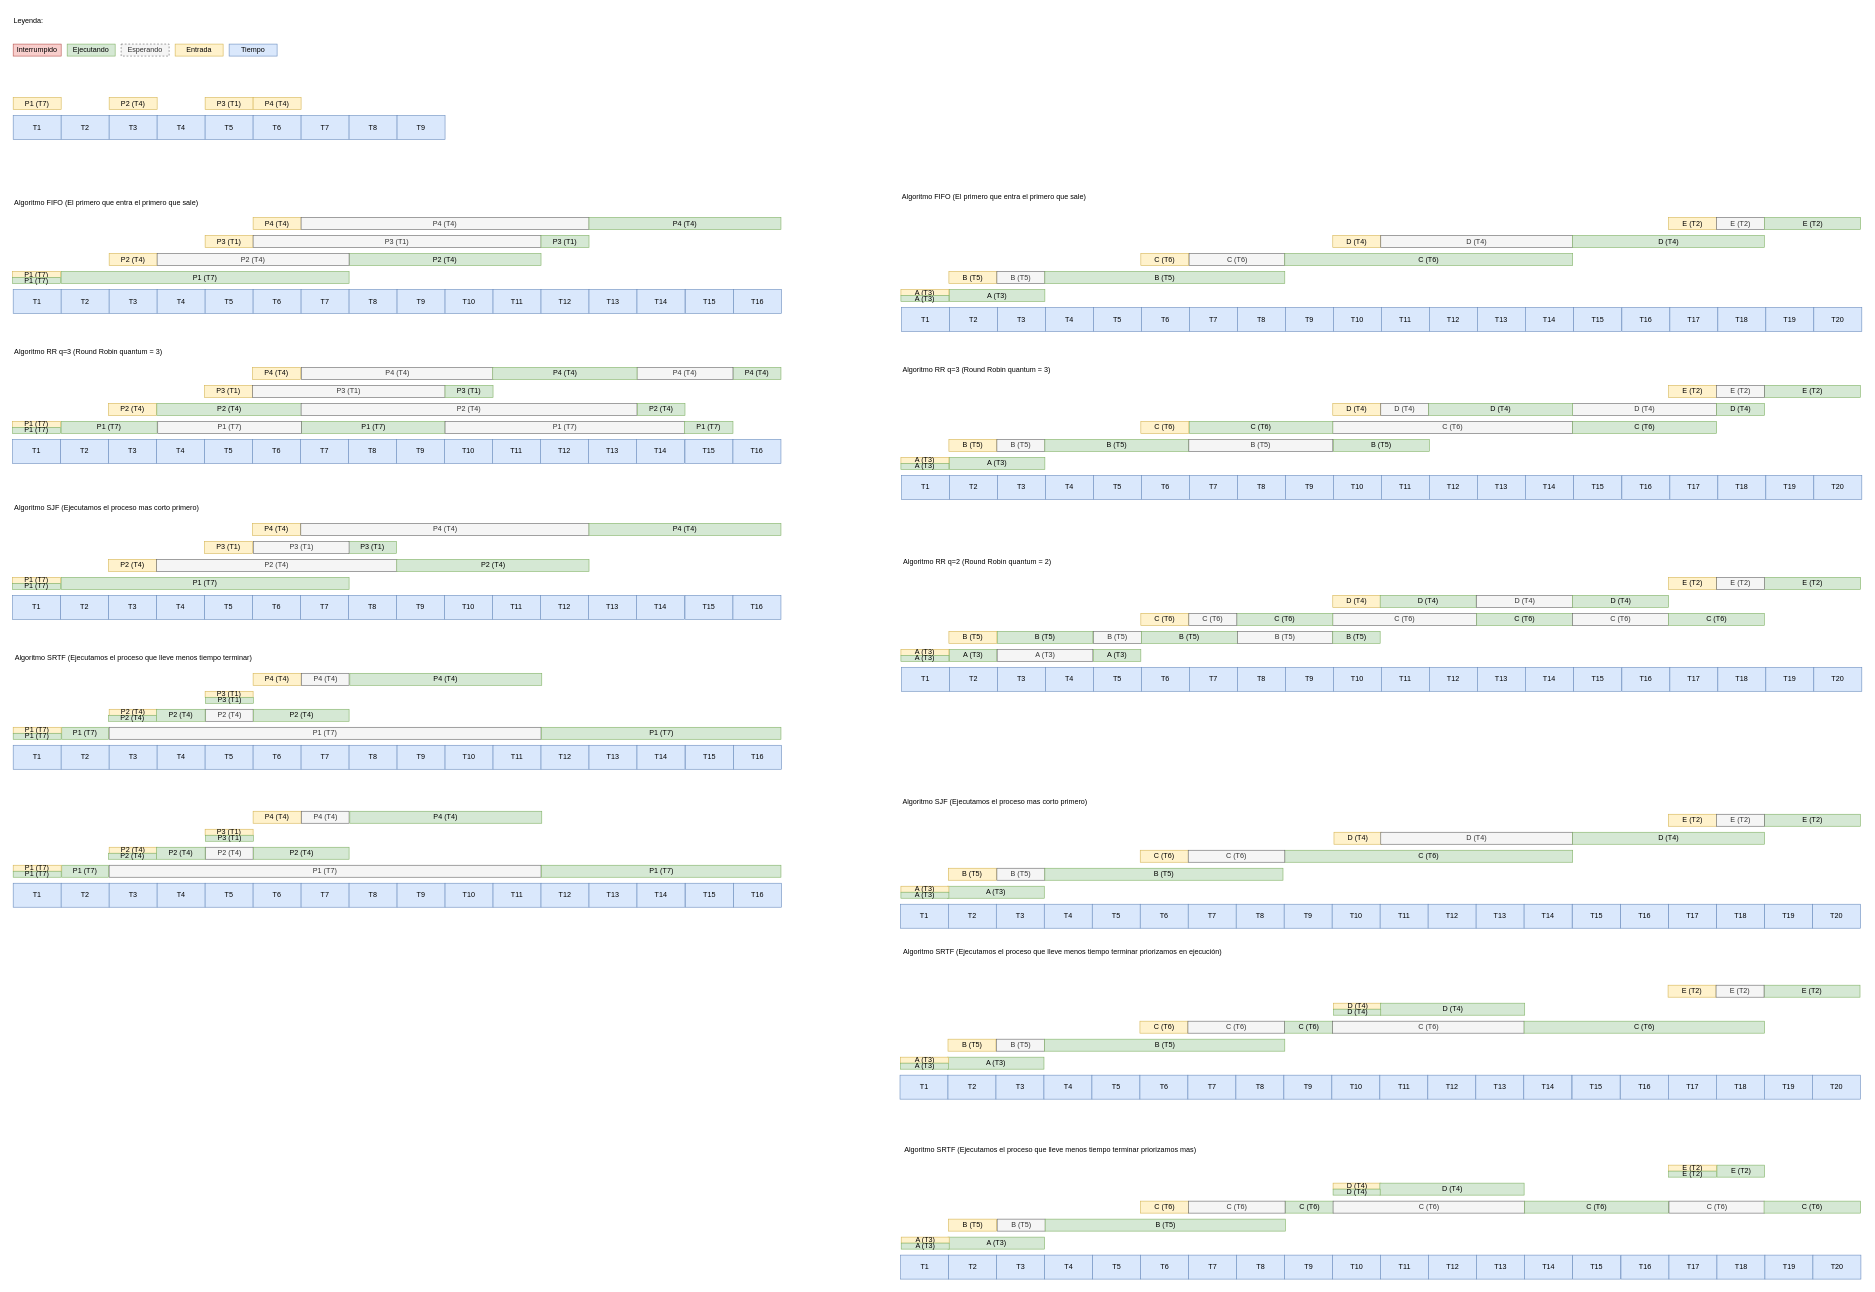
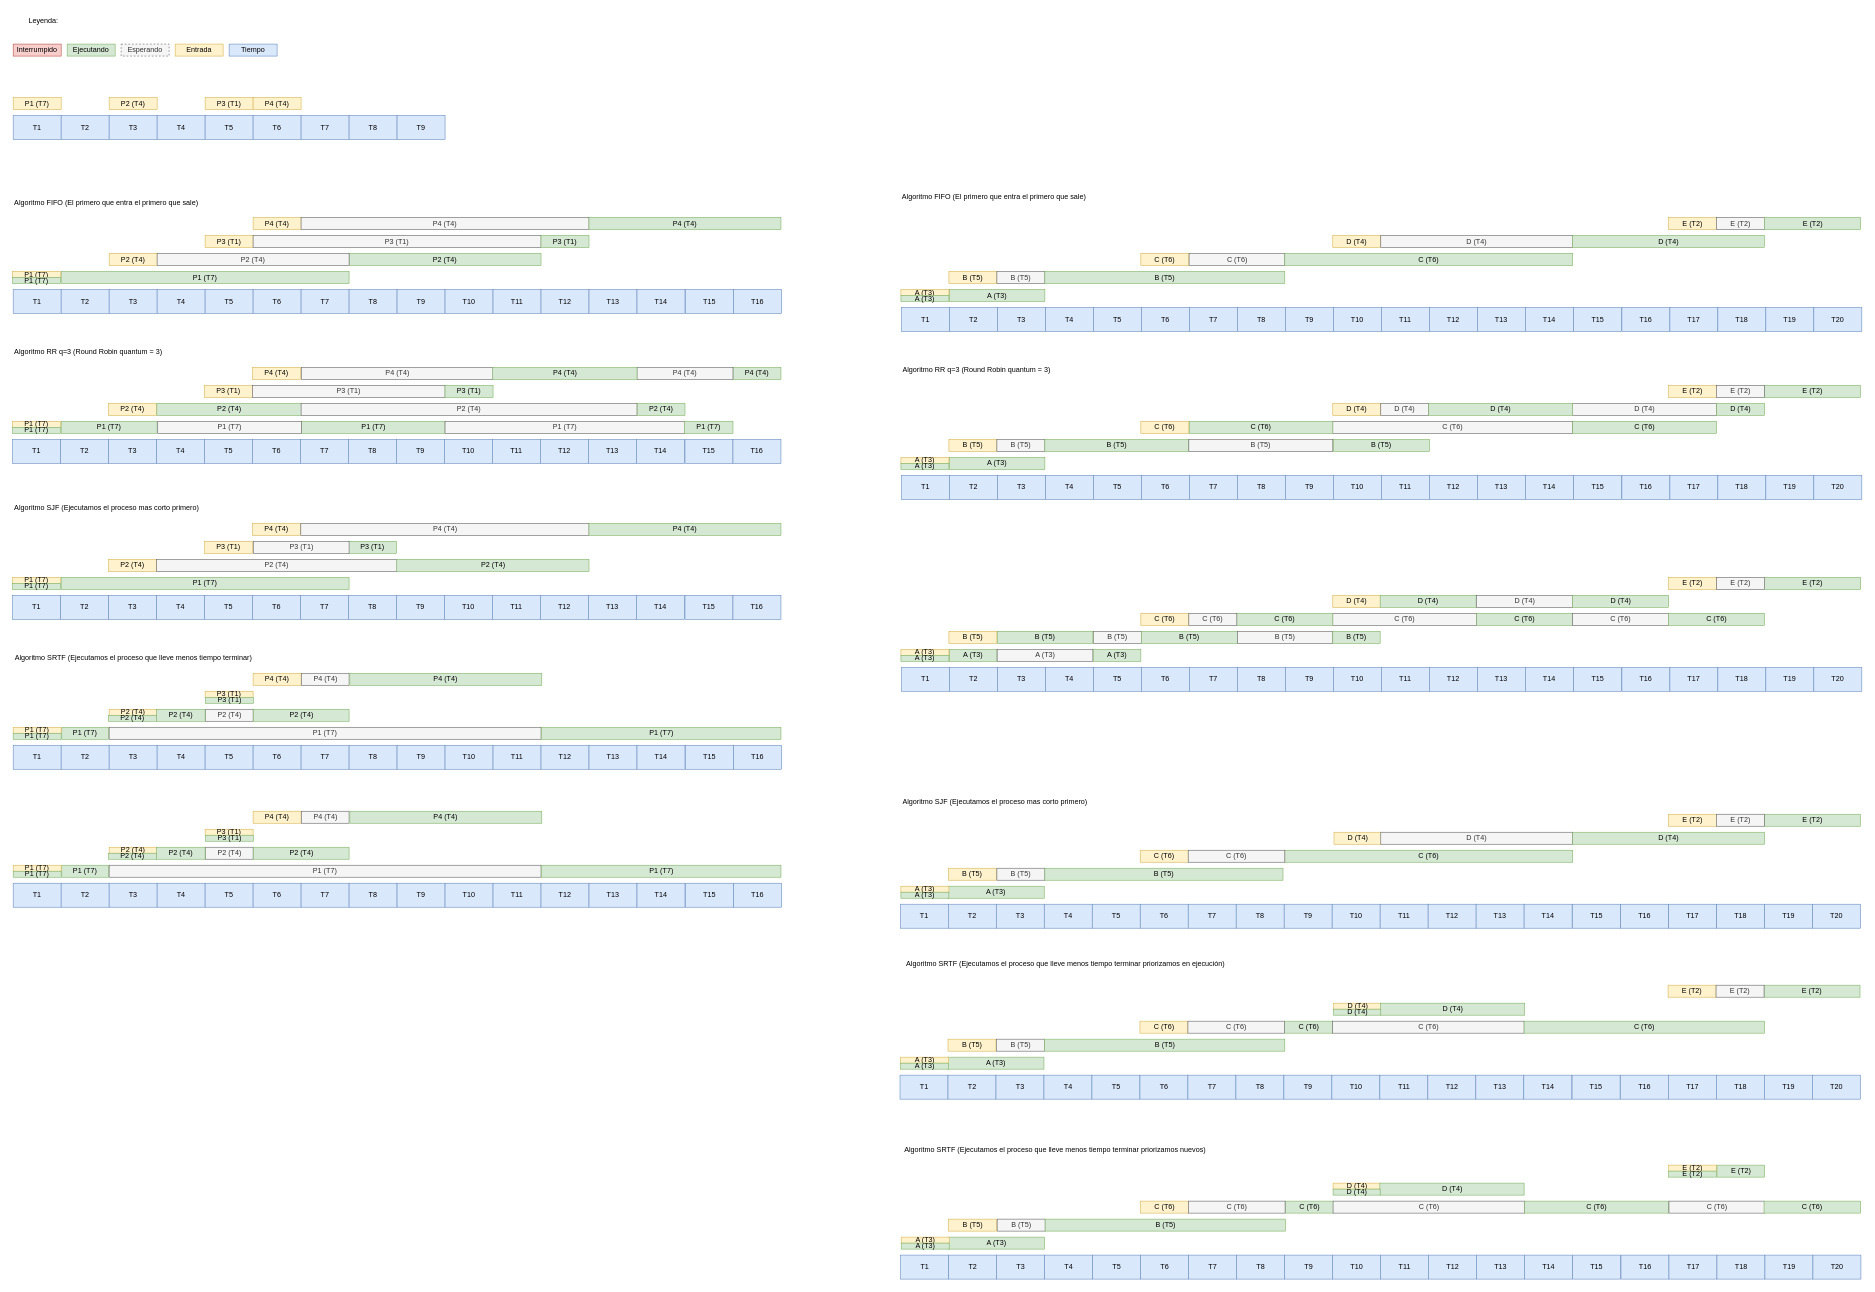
node "Leyenda:": moved (30, 21) -> (45, 21)
node "Algoritmo RR q=2 (Round Robin quantum = 2)": removed
node "Algoritmo SRTF (Ejecutamos el proceso que lleve menos tiempo terminar priorizamos en ejecución)": moved (1064, 953) -> (1067, 965)
node "Algoritmo SRTF (Ejecutamos el proceso que lleve menos tiempo terminar priorizamos mas)": label "Algoritmo SRTF (Ejecutamos el proceso que lleve menos tiempo terminar priorizamos mas)" -> "Algoritmo SRTF (Ejecutamos el proceso que lleve menos tiempo terminar priorizamos nuevos)"
